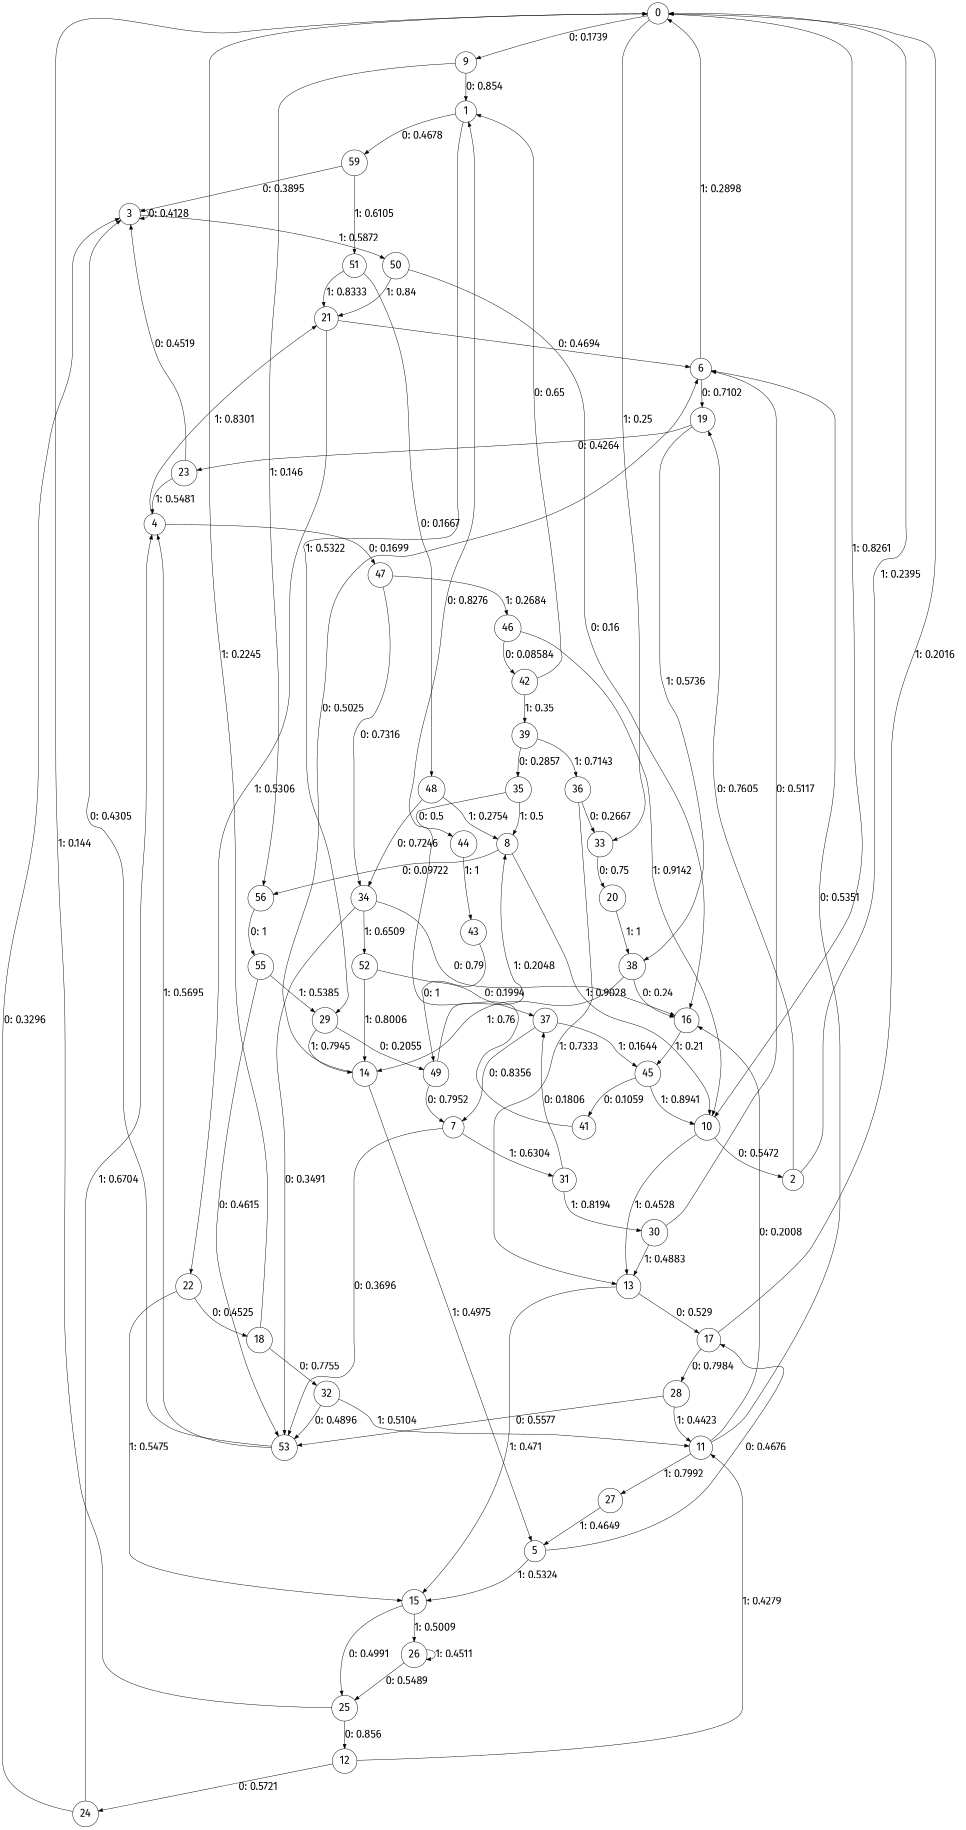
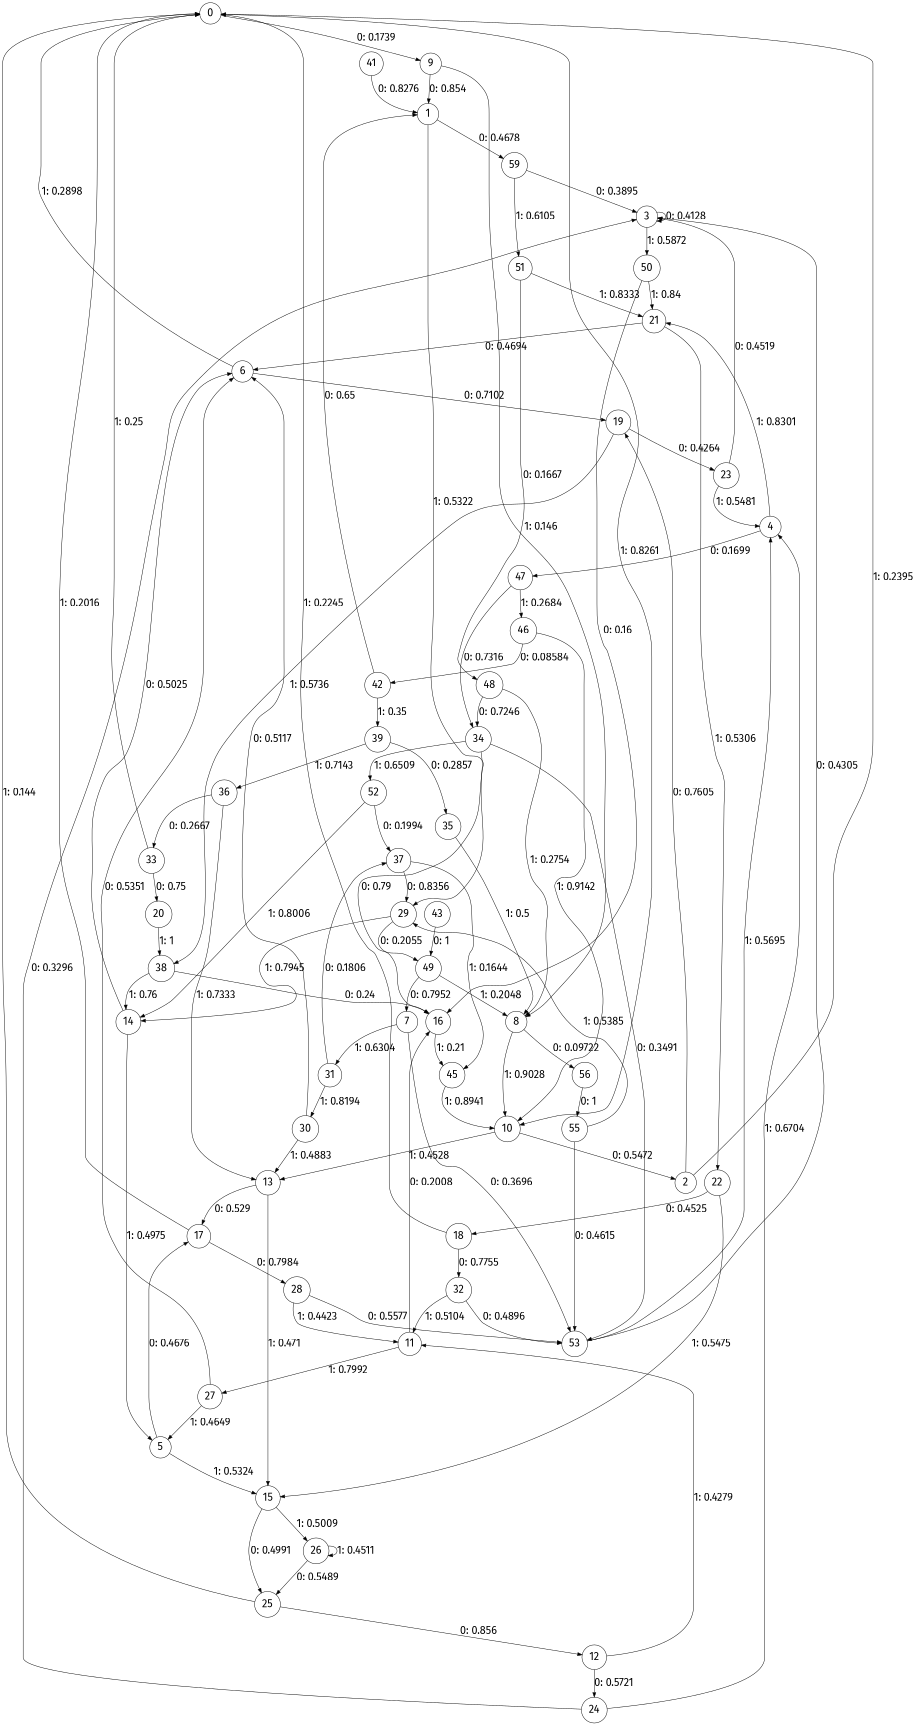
edge "9" -> "56": now "9" -> "8"
edge "0" -> "33": reversed
node "44": removed
edge "11" -> "6": now "27" -> "6"
edge "37" -> "7": now "37" -> "29"
edge "45" -> "41": removed, label "0: 0.1059"
